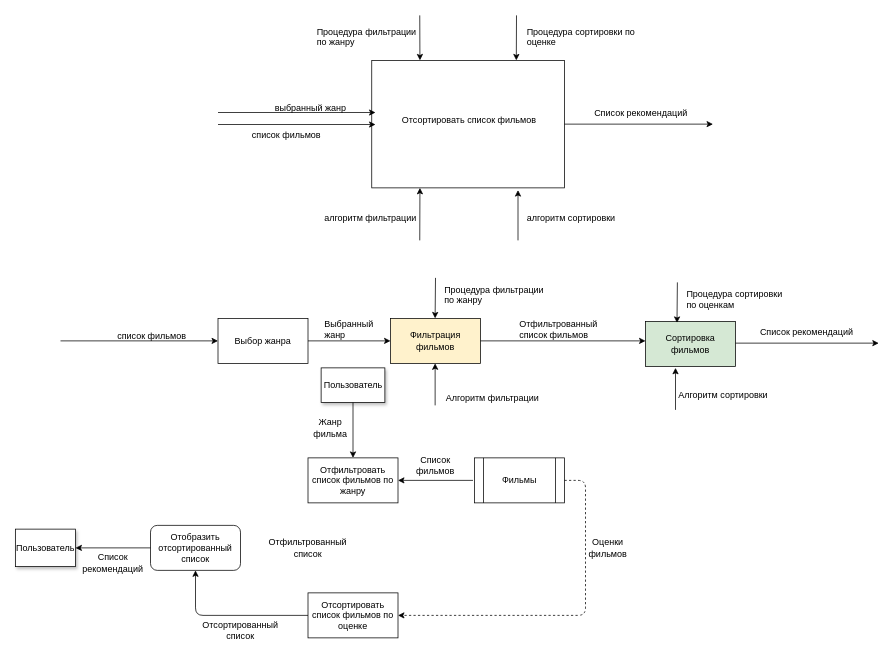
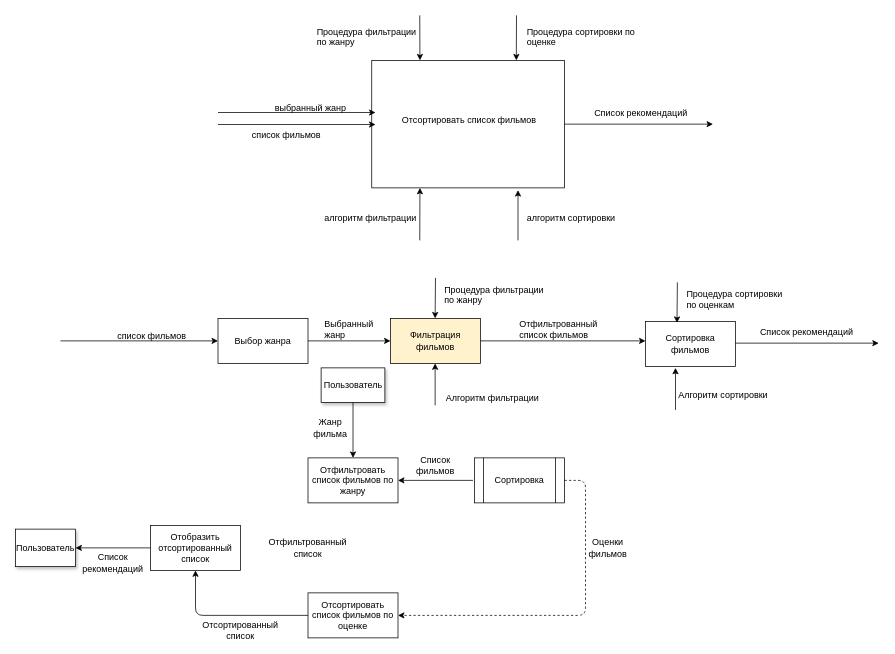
node "Сортировка фильмов": fillcolor #d5e8d4 -> #ffffff
node "Фильмы": label "Фильмы" -> "Сортировка"
node "Отобразить отсортированный список": shape rounded rectangle -> rectangle
